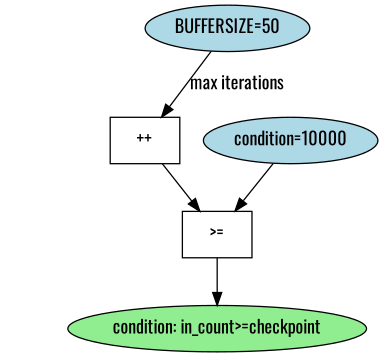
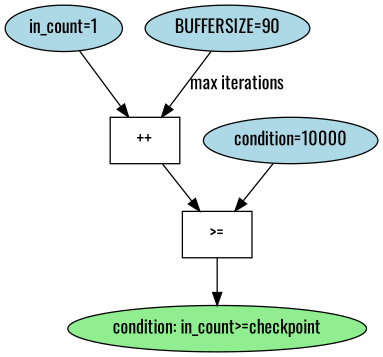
node "in_count=1": added
node "BUFFERSIZE=50": label "BUFFERSIZE=50" -> "BUFFERSIZE=90"
